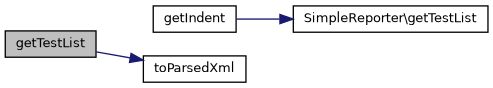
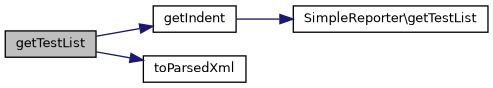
edge "getTestList" -> "getIndent": added
